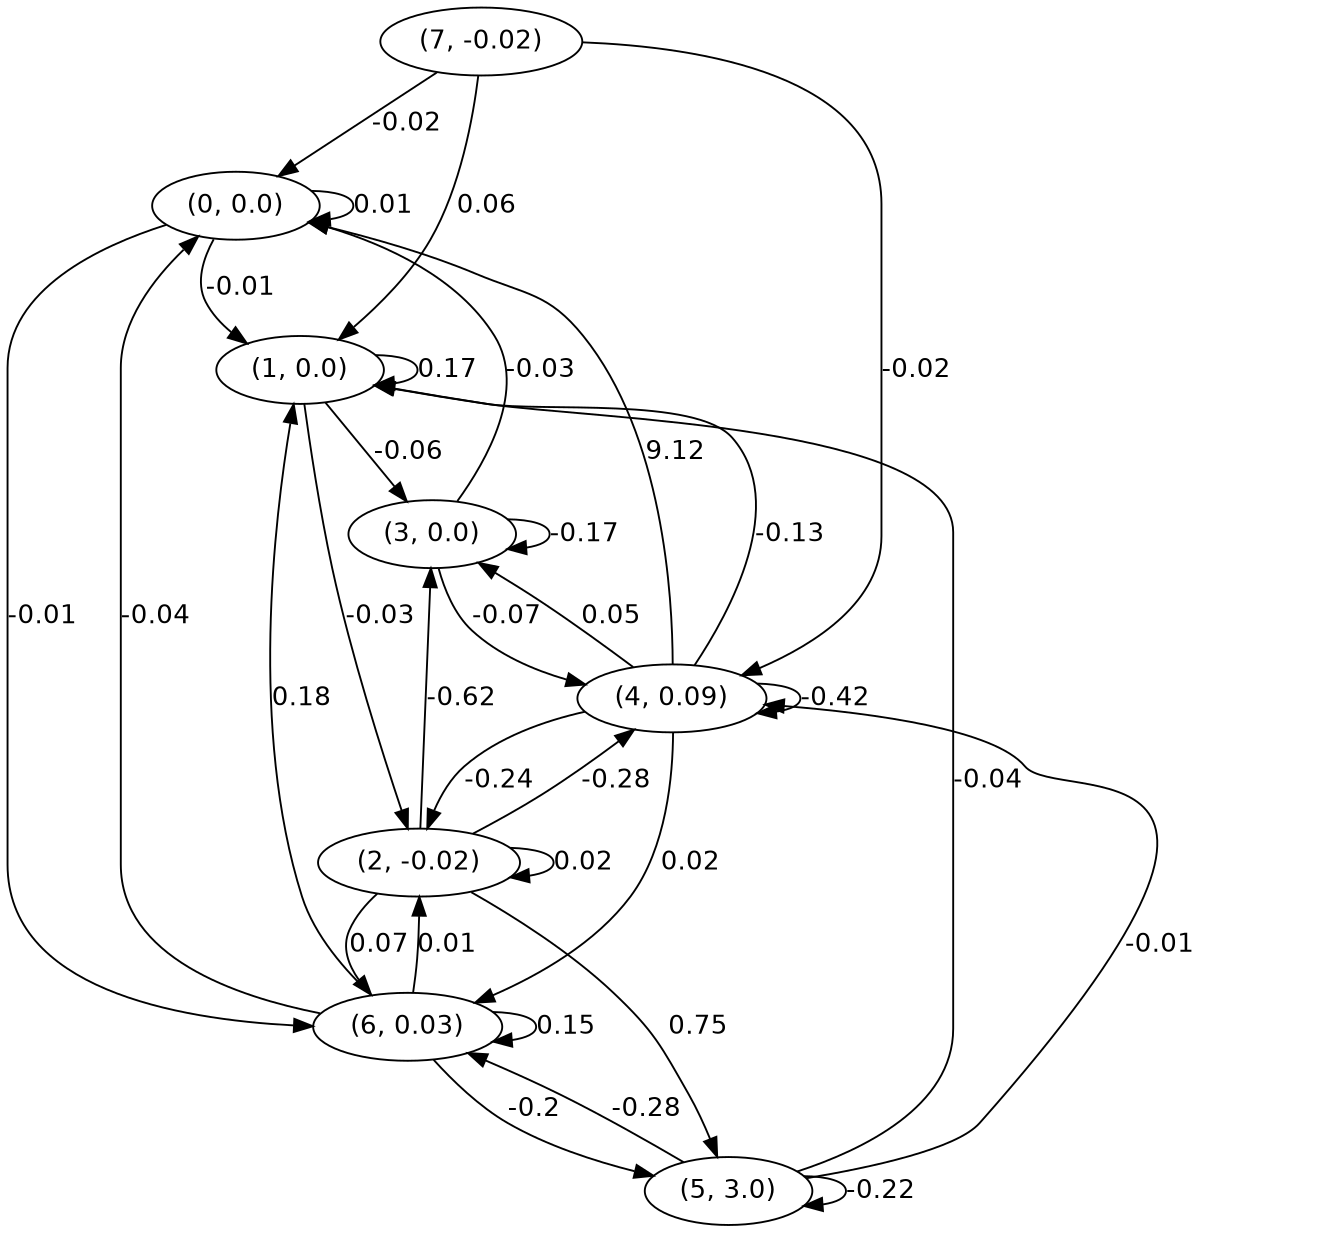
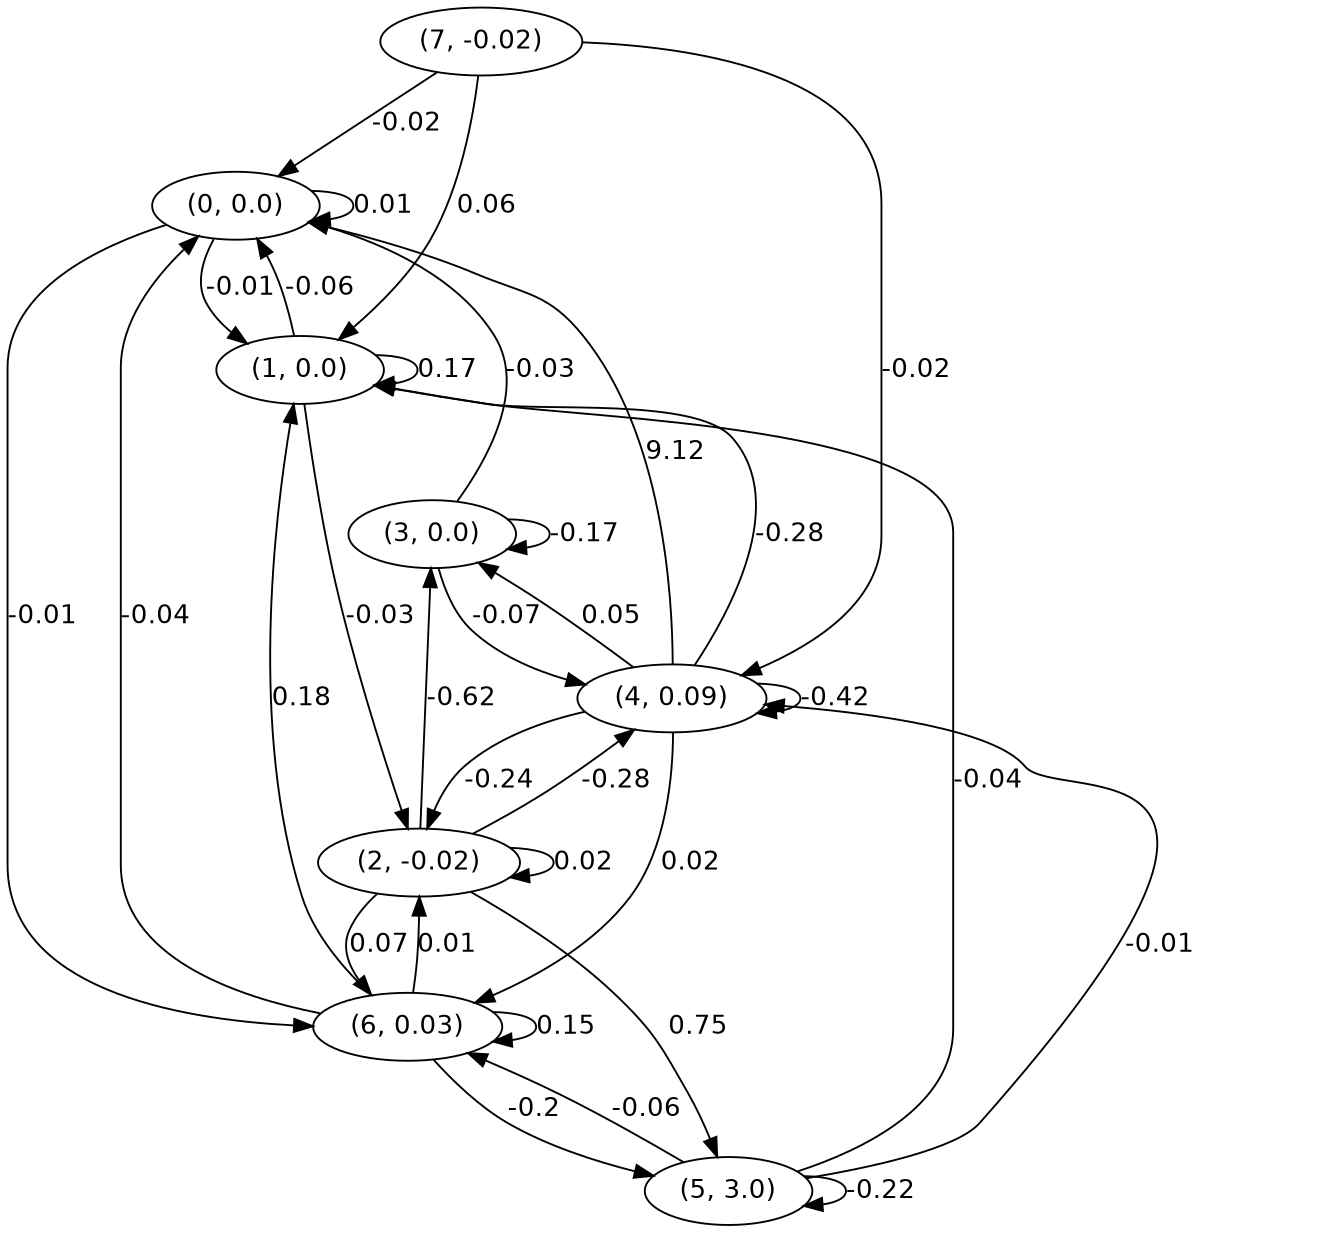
edge "(1, 0.0)" -> "(3, 0.0)": now "(1, 0.0)" -> "(0, 0.0)"
edge "(4, 0.09)" -> "(1, 0.0)": label "-0.13" -> "-0.28"
edge "(5, 3.0)" -> "(6, 0.03)": label "-0.28" -> "-0.06"
